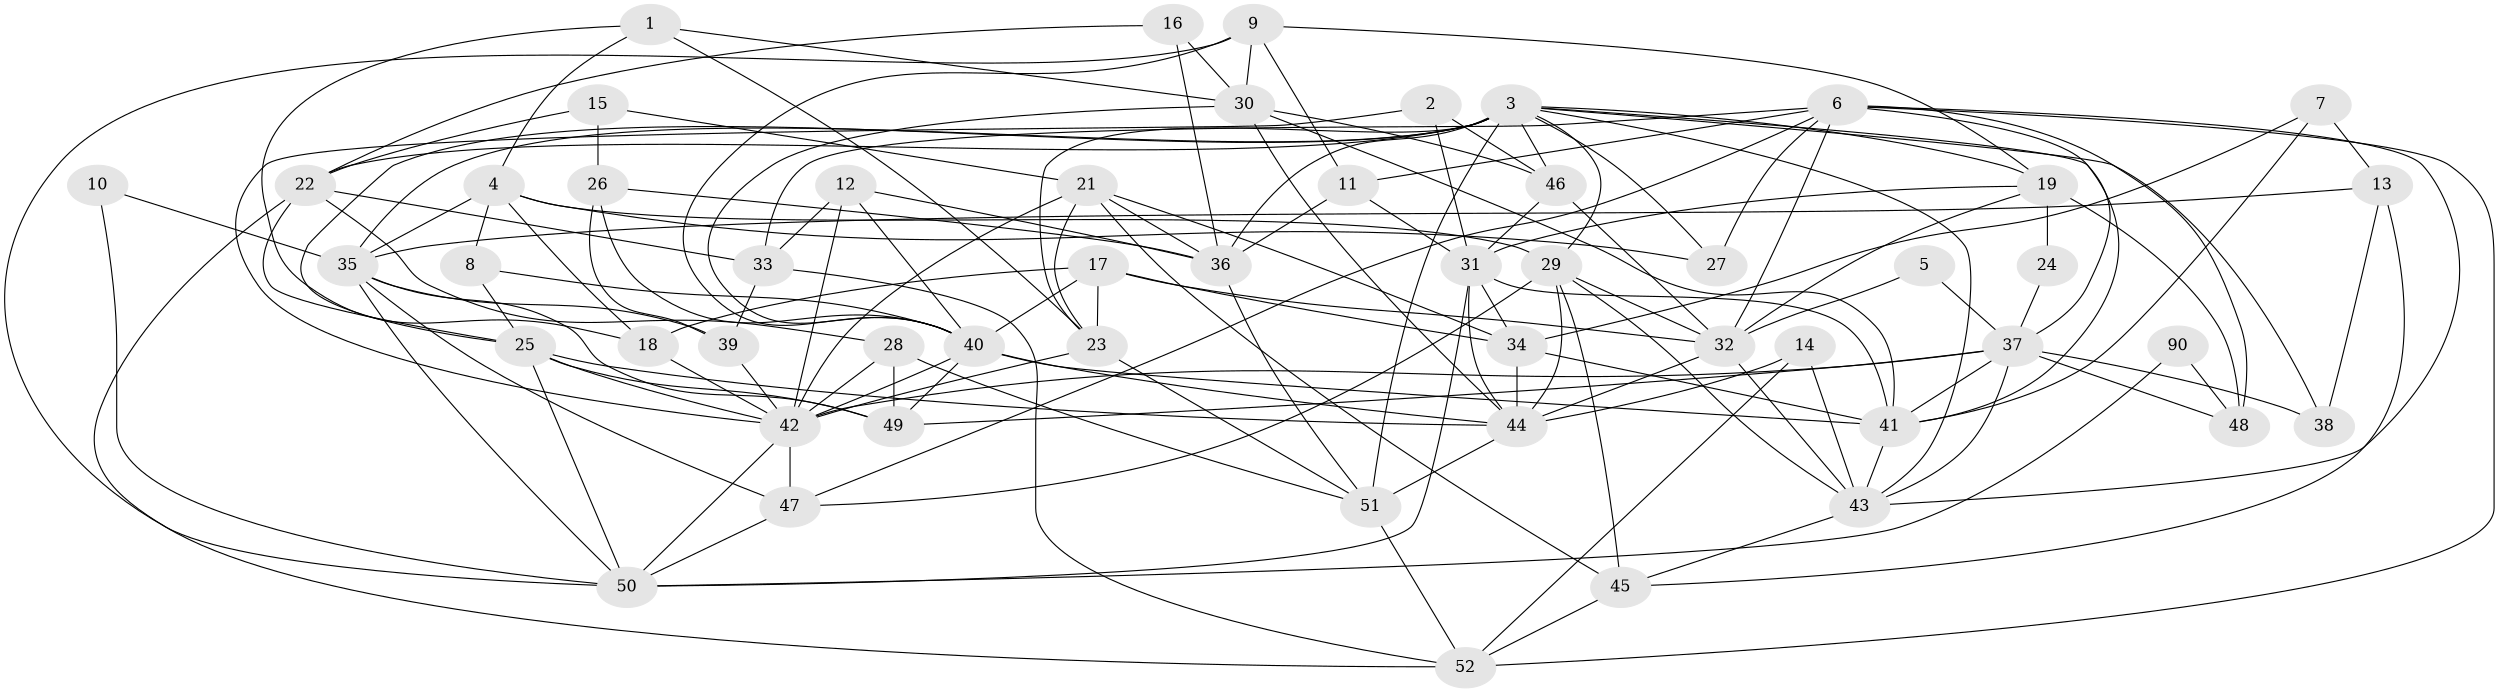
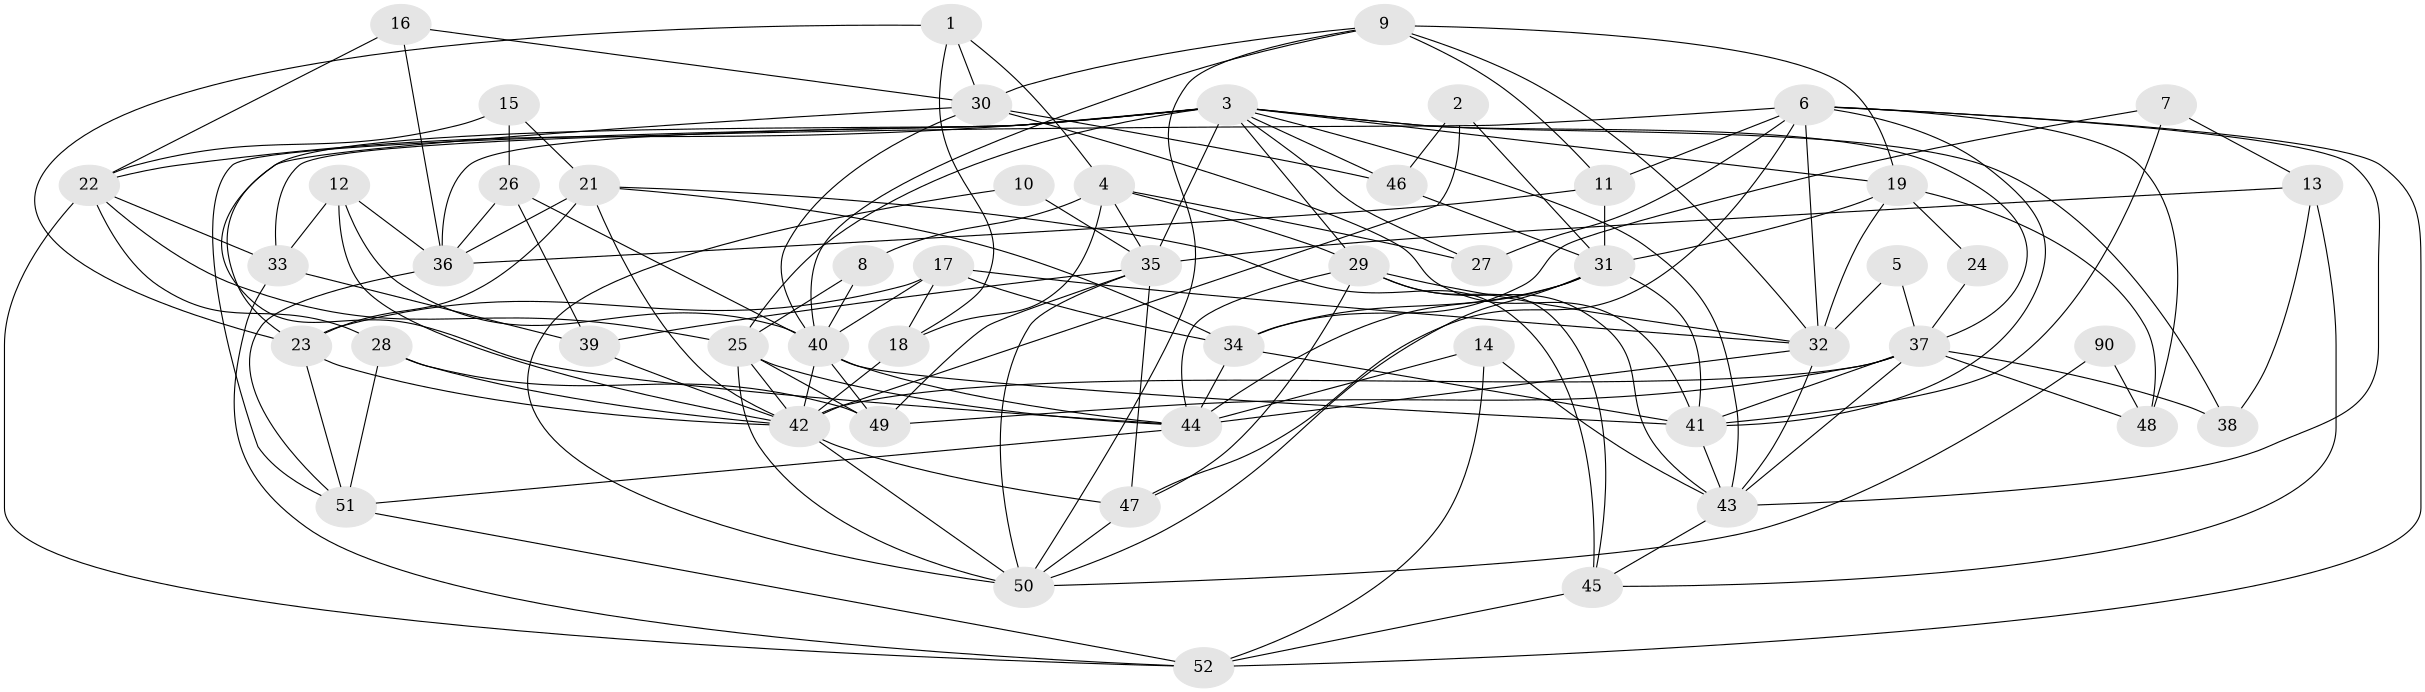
edge "46" -- "32": now "9" -- "32"
